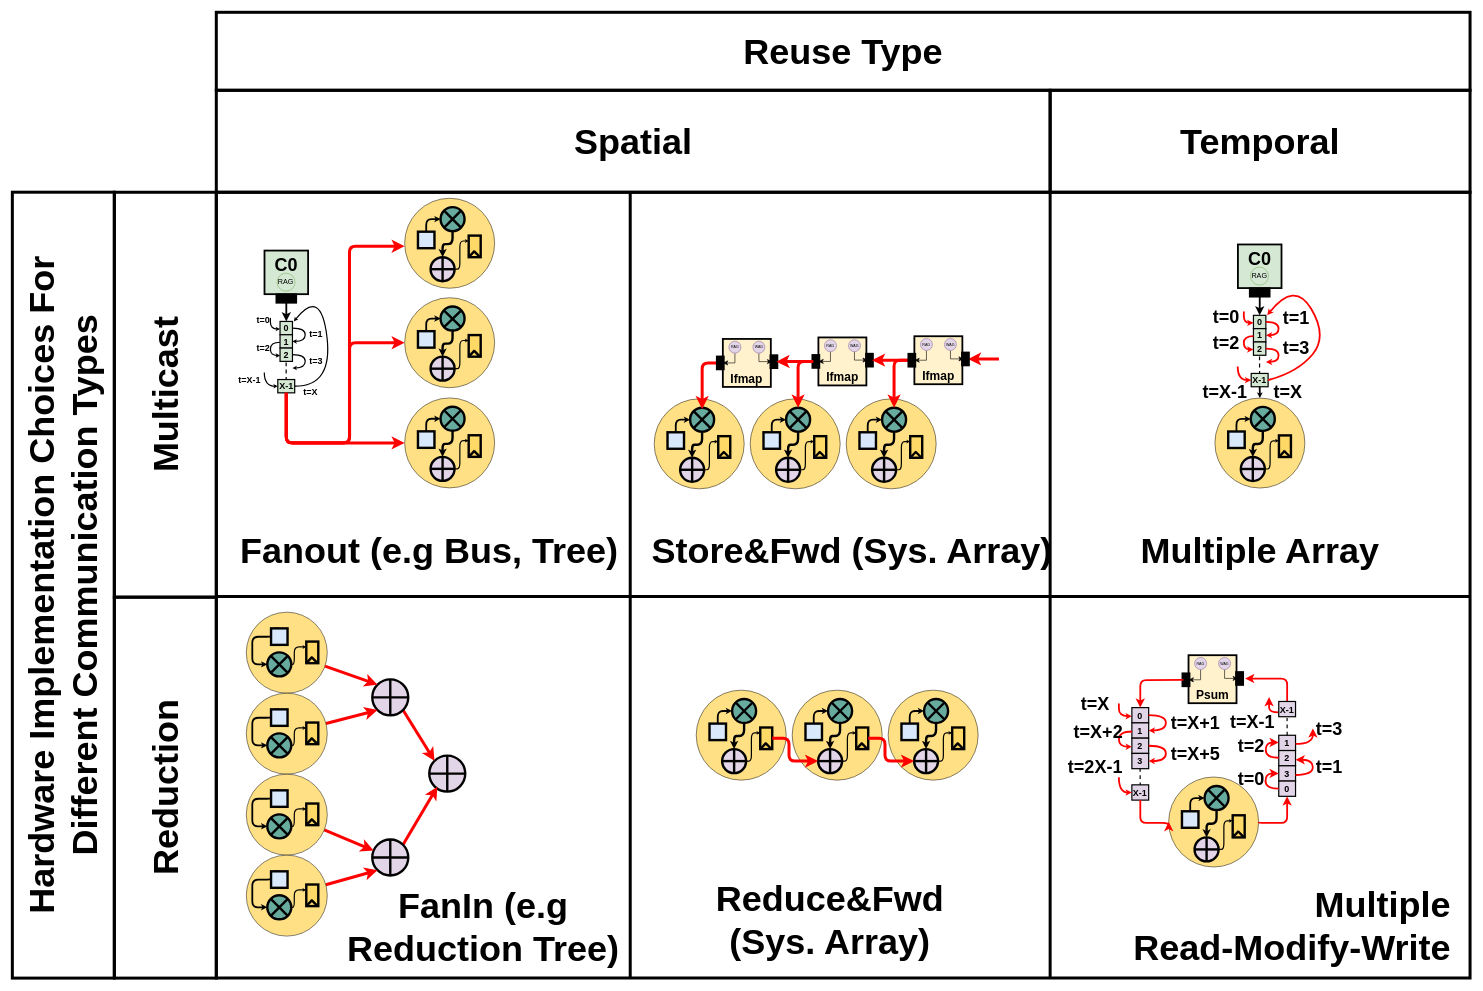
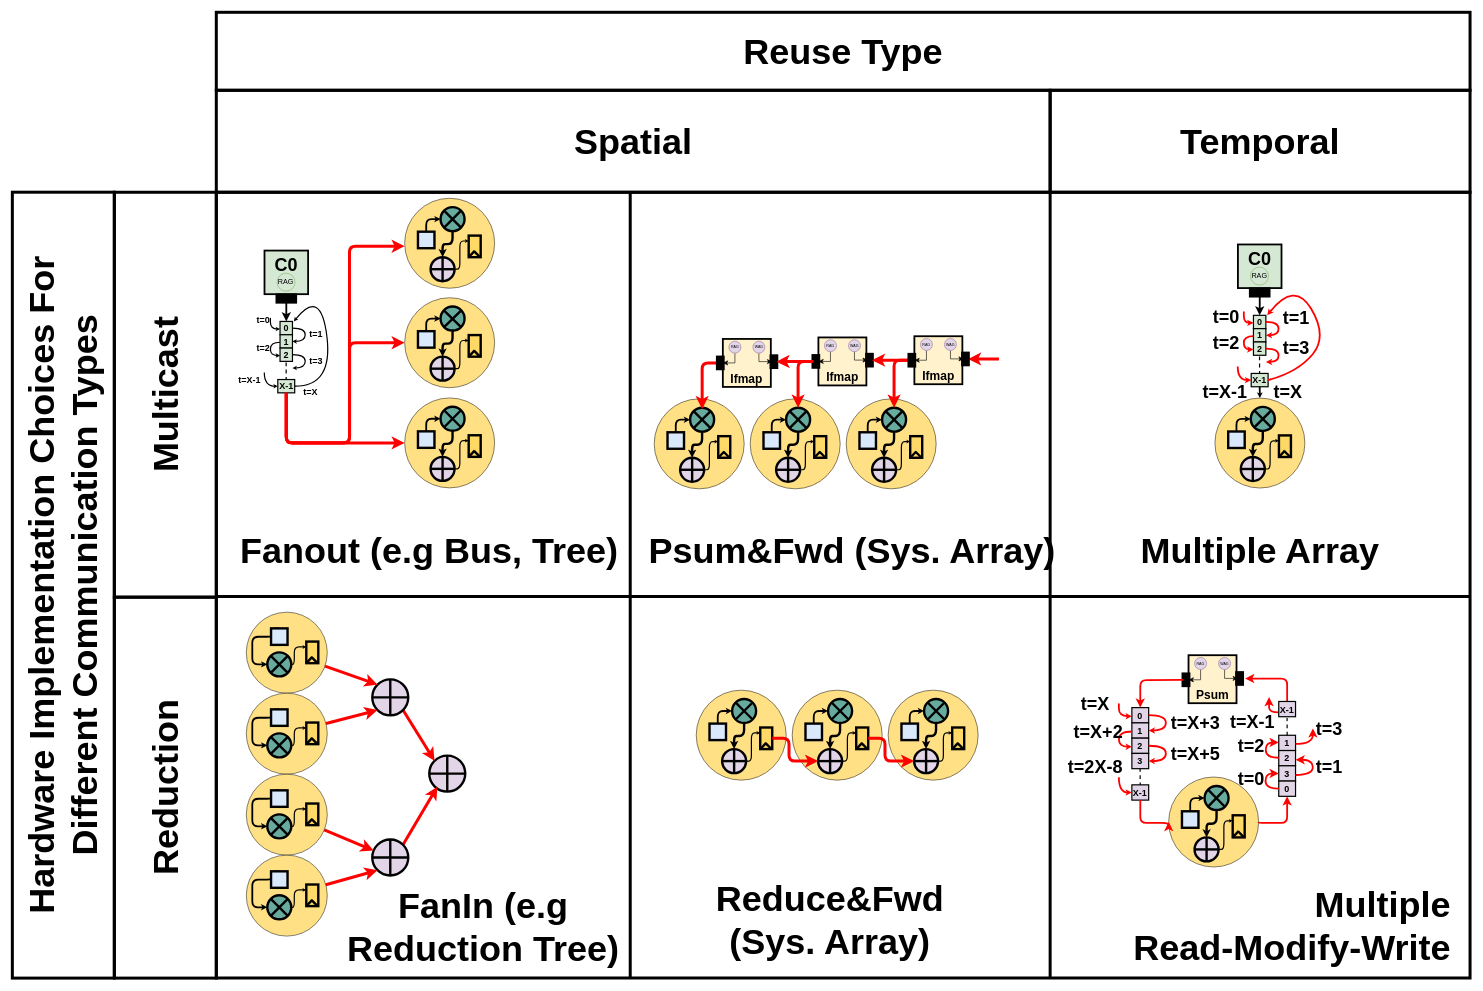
node "Store&Fwd (Sys. Array)": label "Store&Fwd (Sys. Array)" -> "Psum&Fwd (Sys. Array)"
node "t=X+1": label "t=X+1" -> "t=X+3"
node "t=2X-1": label "t=2X-1" -> "t=2X-8"
